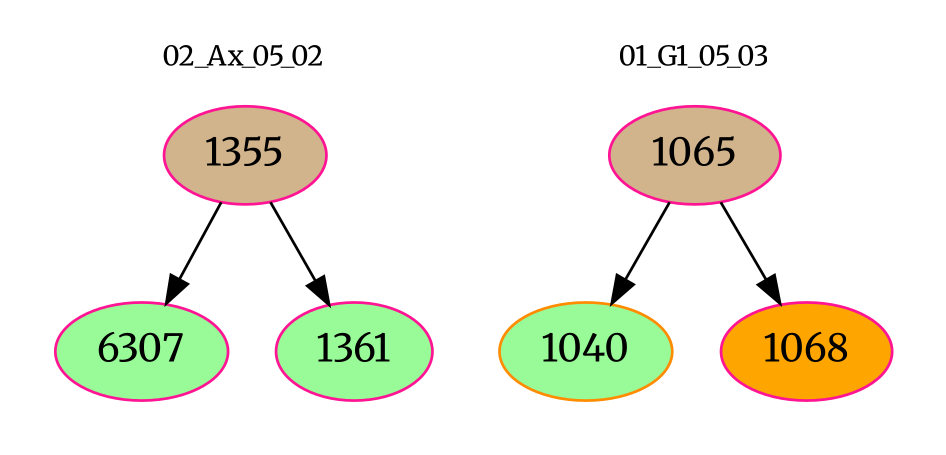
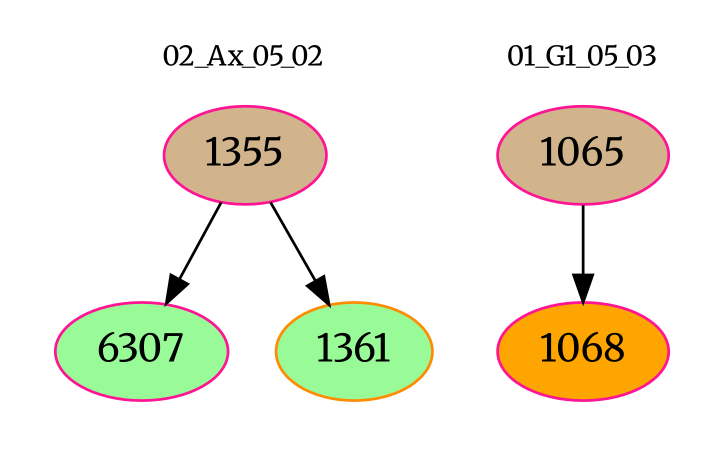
node "1361": color deeppink -> darkorange
node "1040": removed
